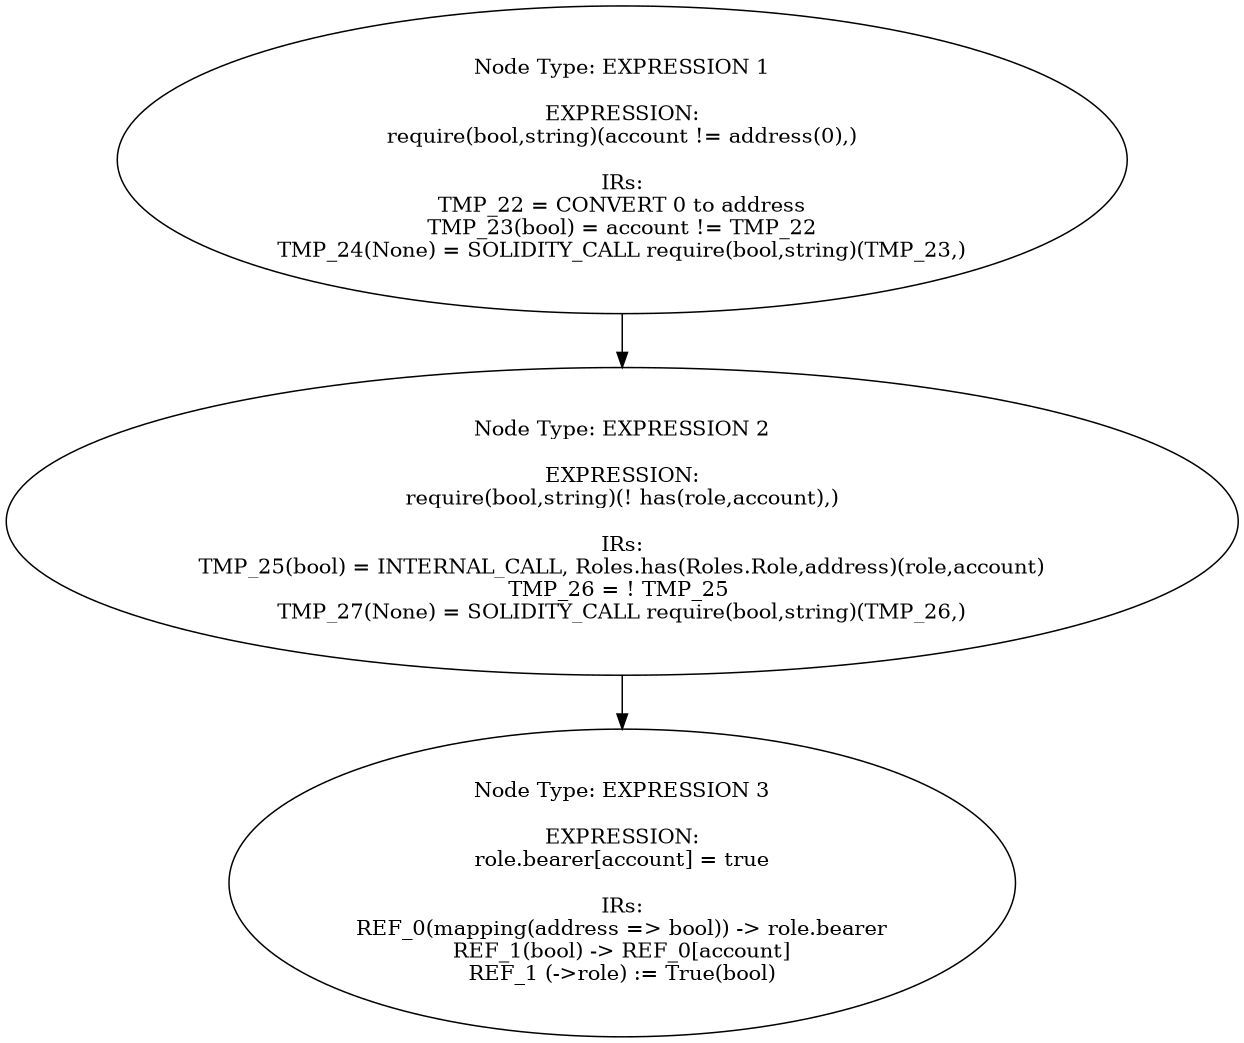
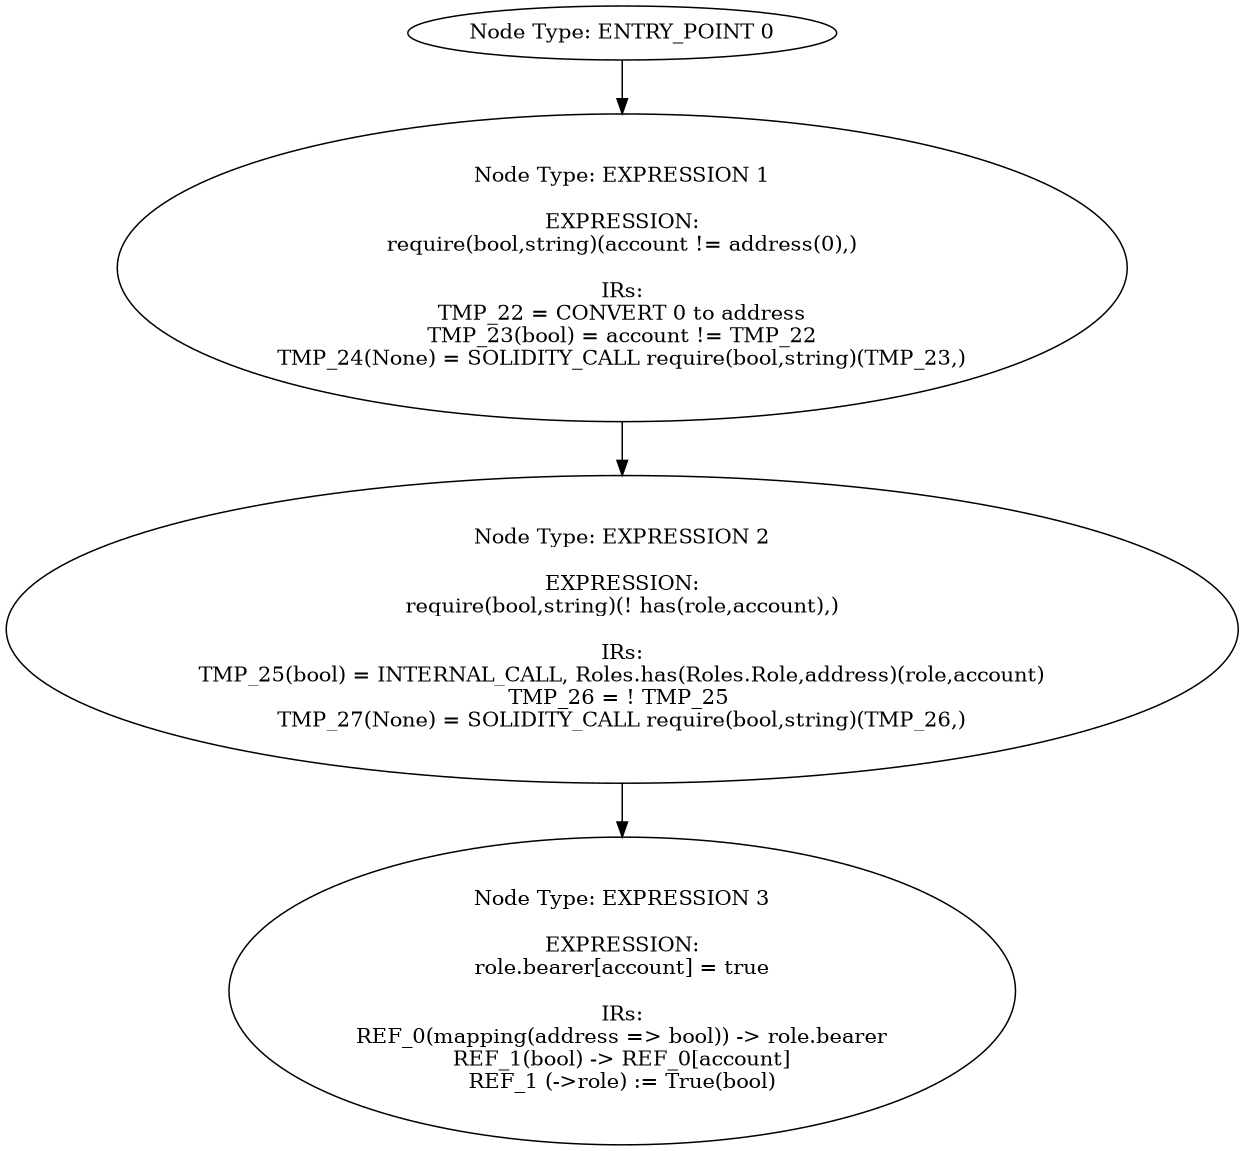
node "Node Type: ENTRY_POINT 0": added
